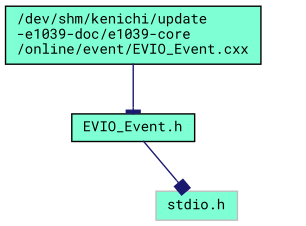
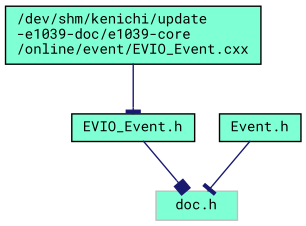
node "Event.h": added
node "stdio.h": label "stdio.h" -> "doc.h"
